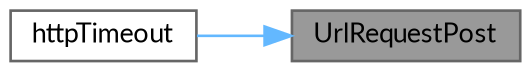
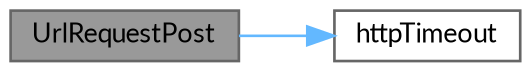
edge "httpTimeout" -> "UrlRequestPost": reversed
